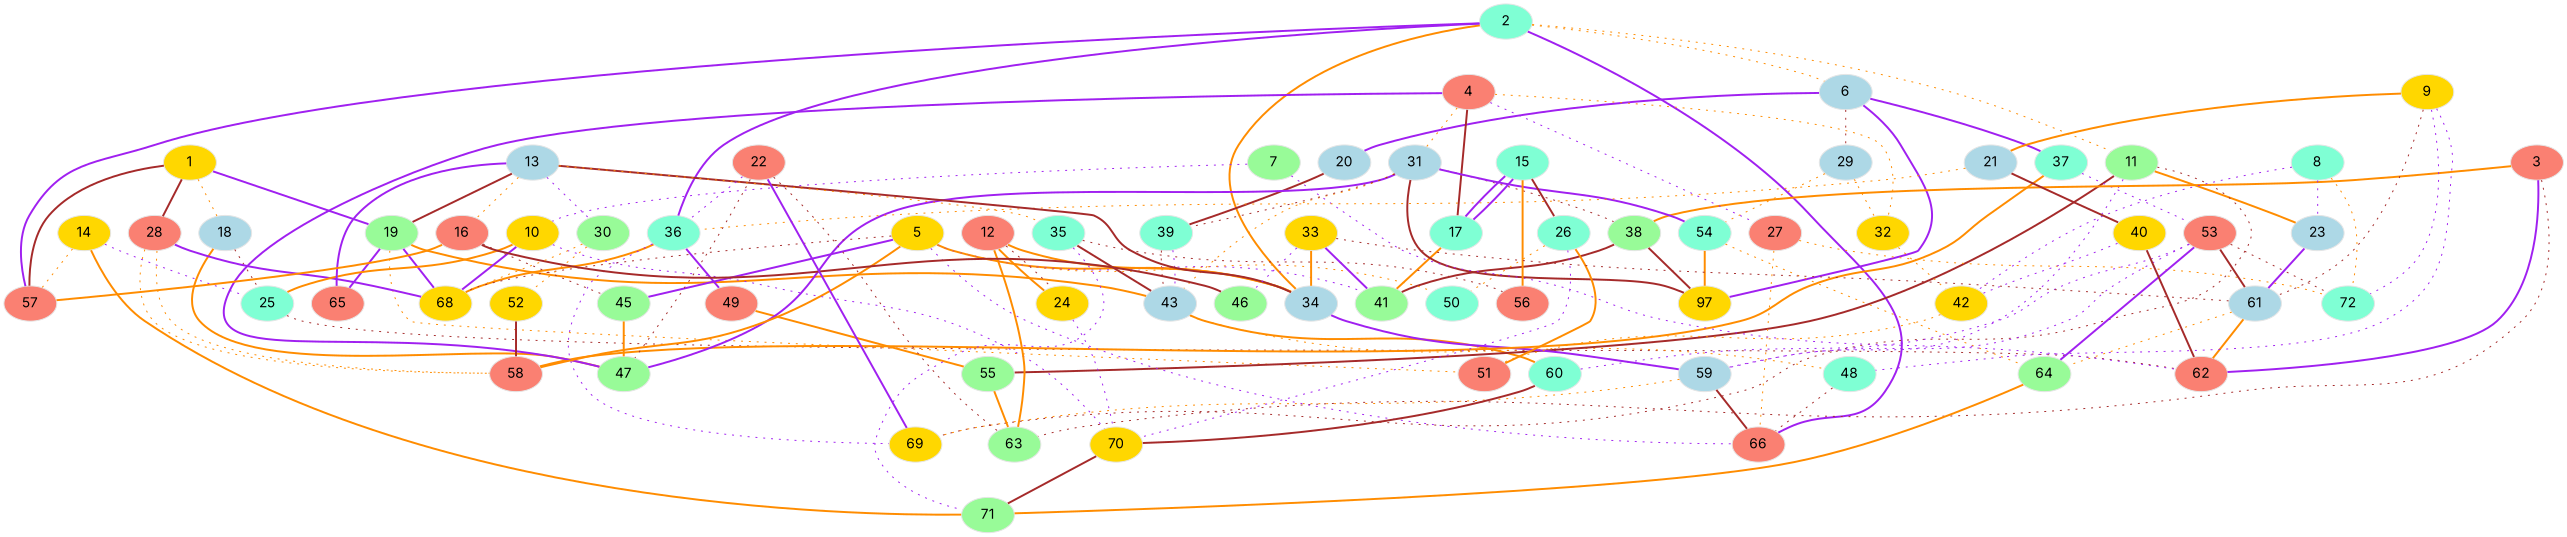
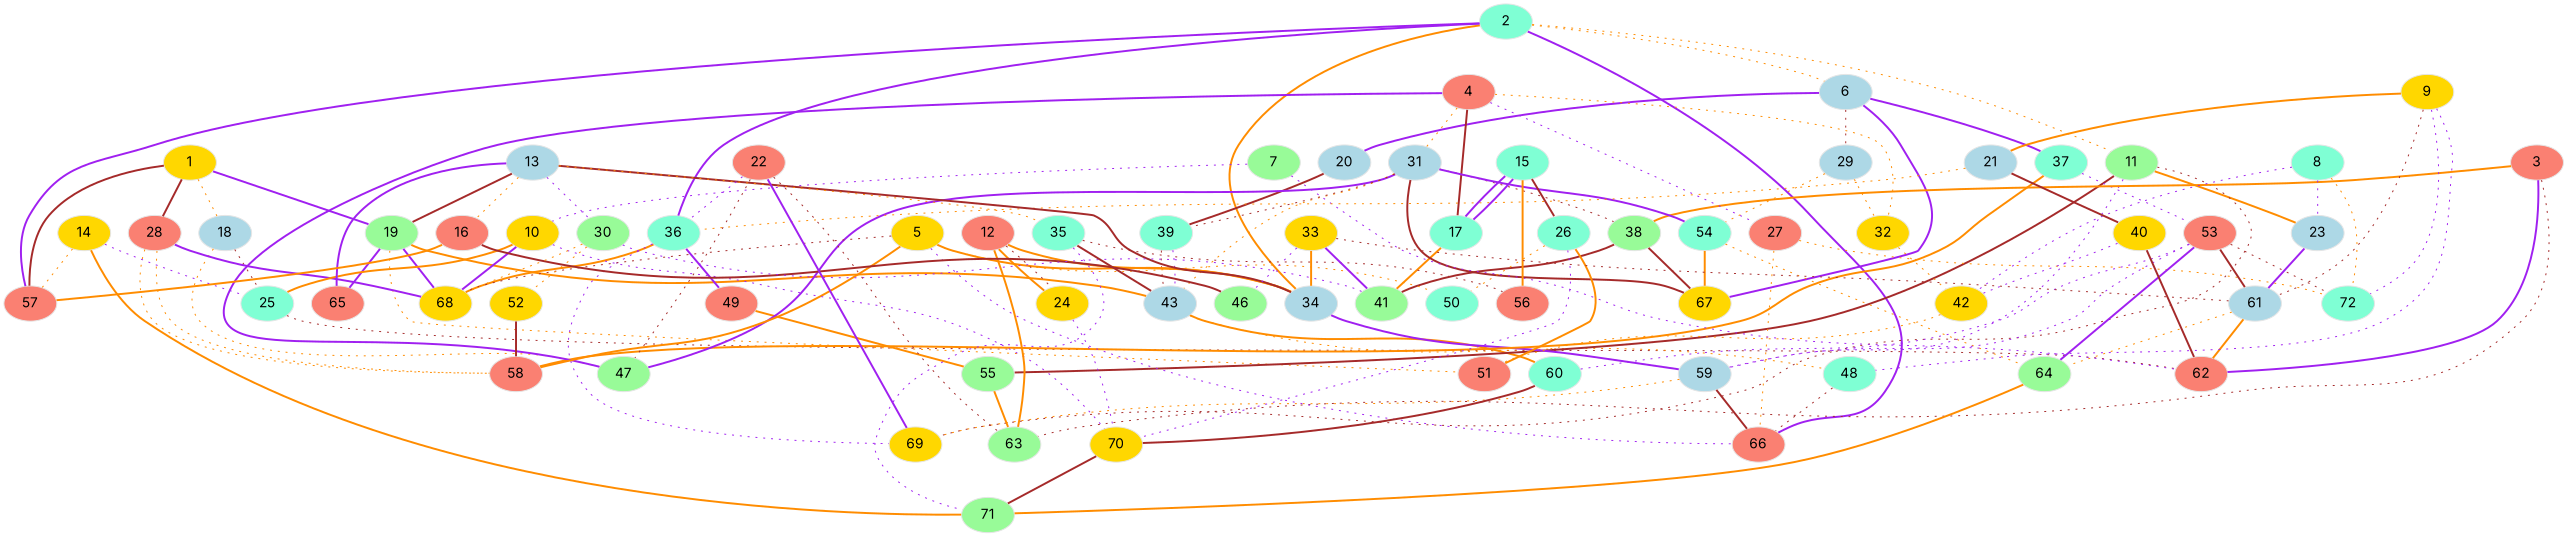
edge "5" -- "41": now "30" -- "41"
node "45": removed
node "97": label "97" -> "67"
edge "18" -- "47": style bold -> dotted
